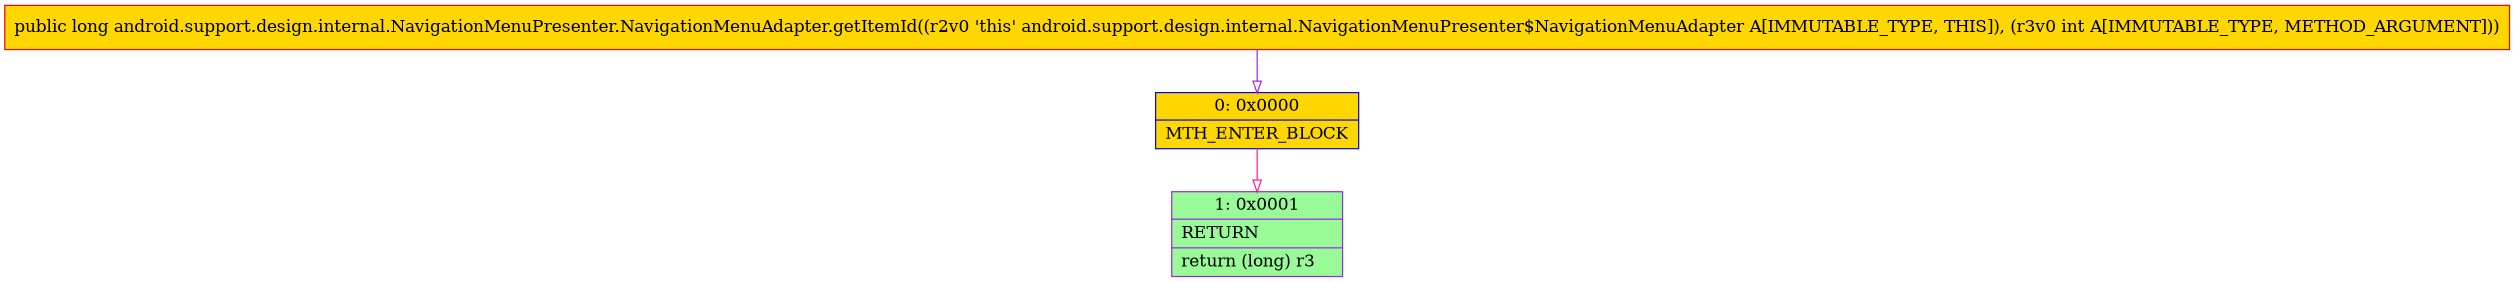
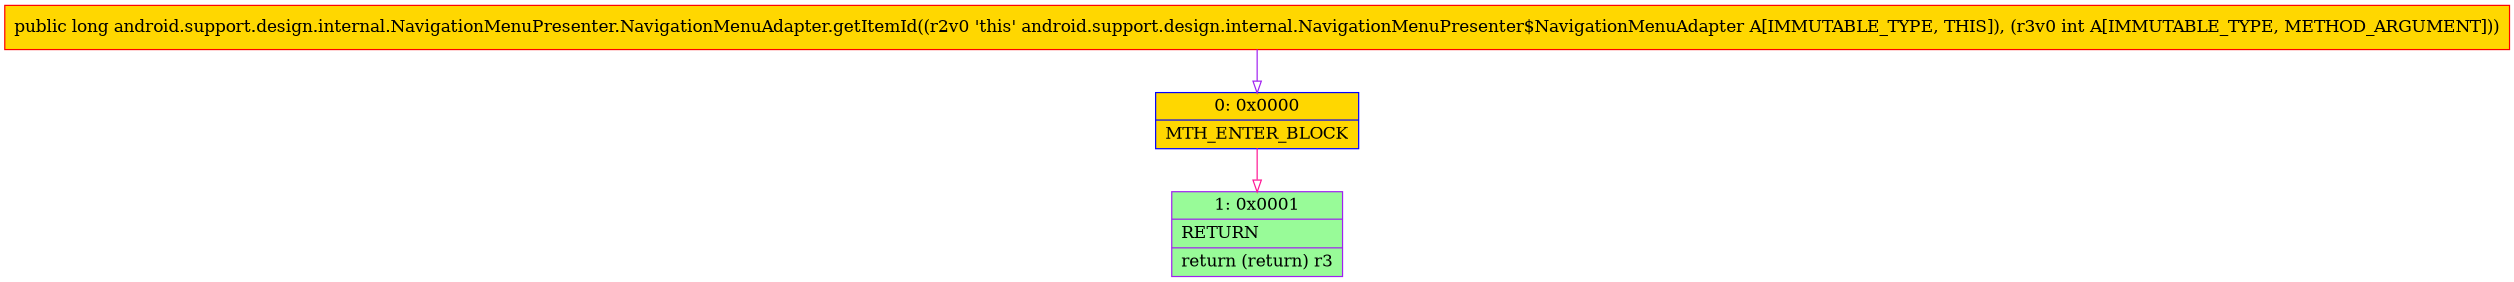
node "1: 0x0001": text "return (long) r3" -> "return (return) r3"
